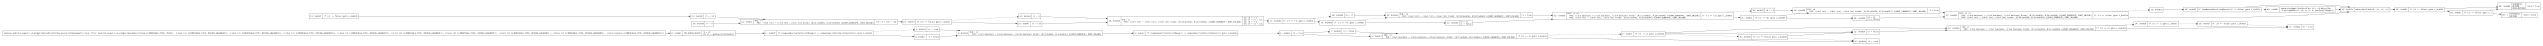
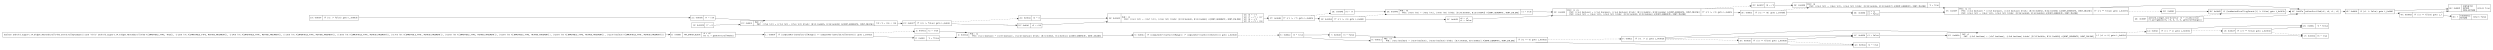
edge "39: 0x0065" -> "40: 0x0067": reversed
node "16: 0x0032": added
